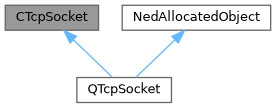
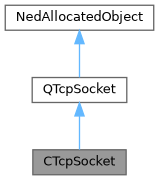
edge "QTcpSocket" -> "CTcpSocket": reversed
